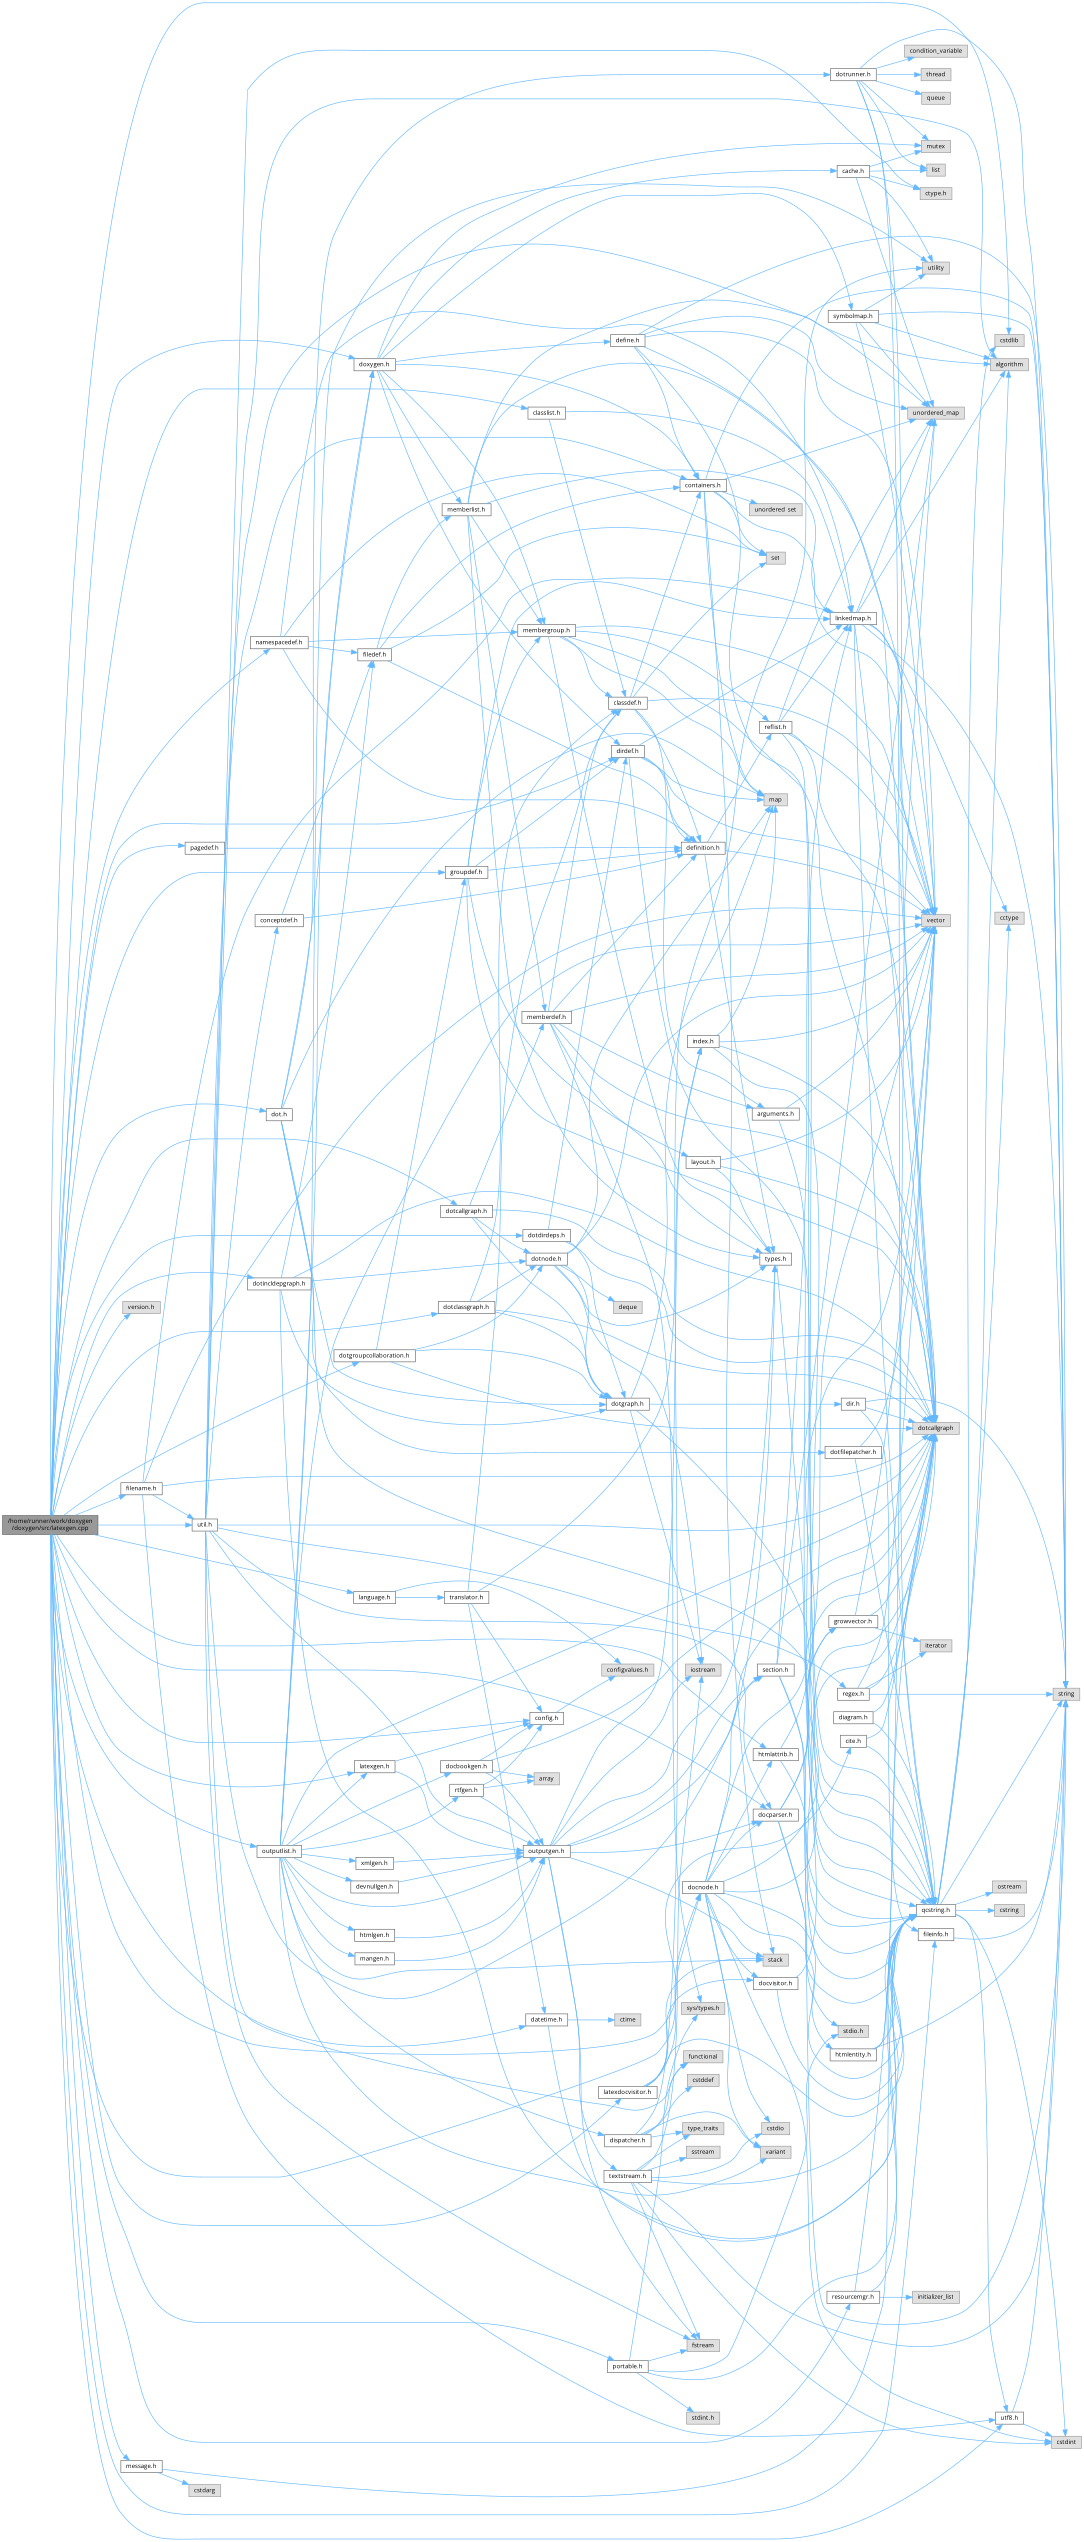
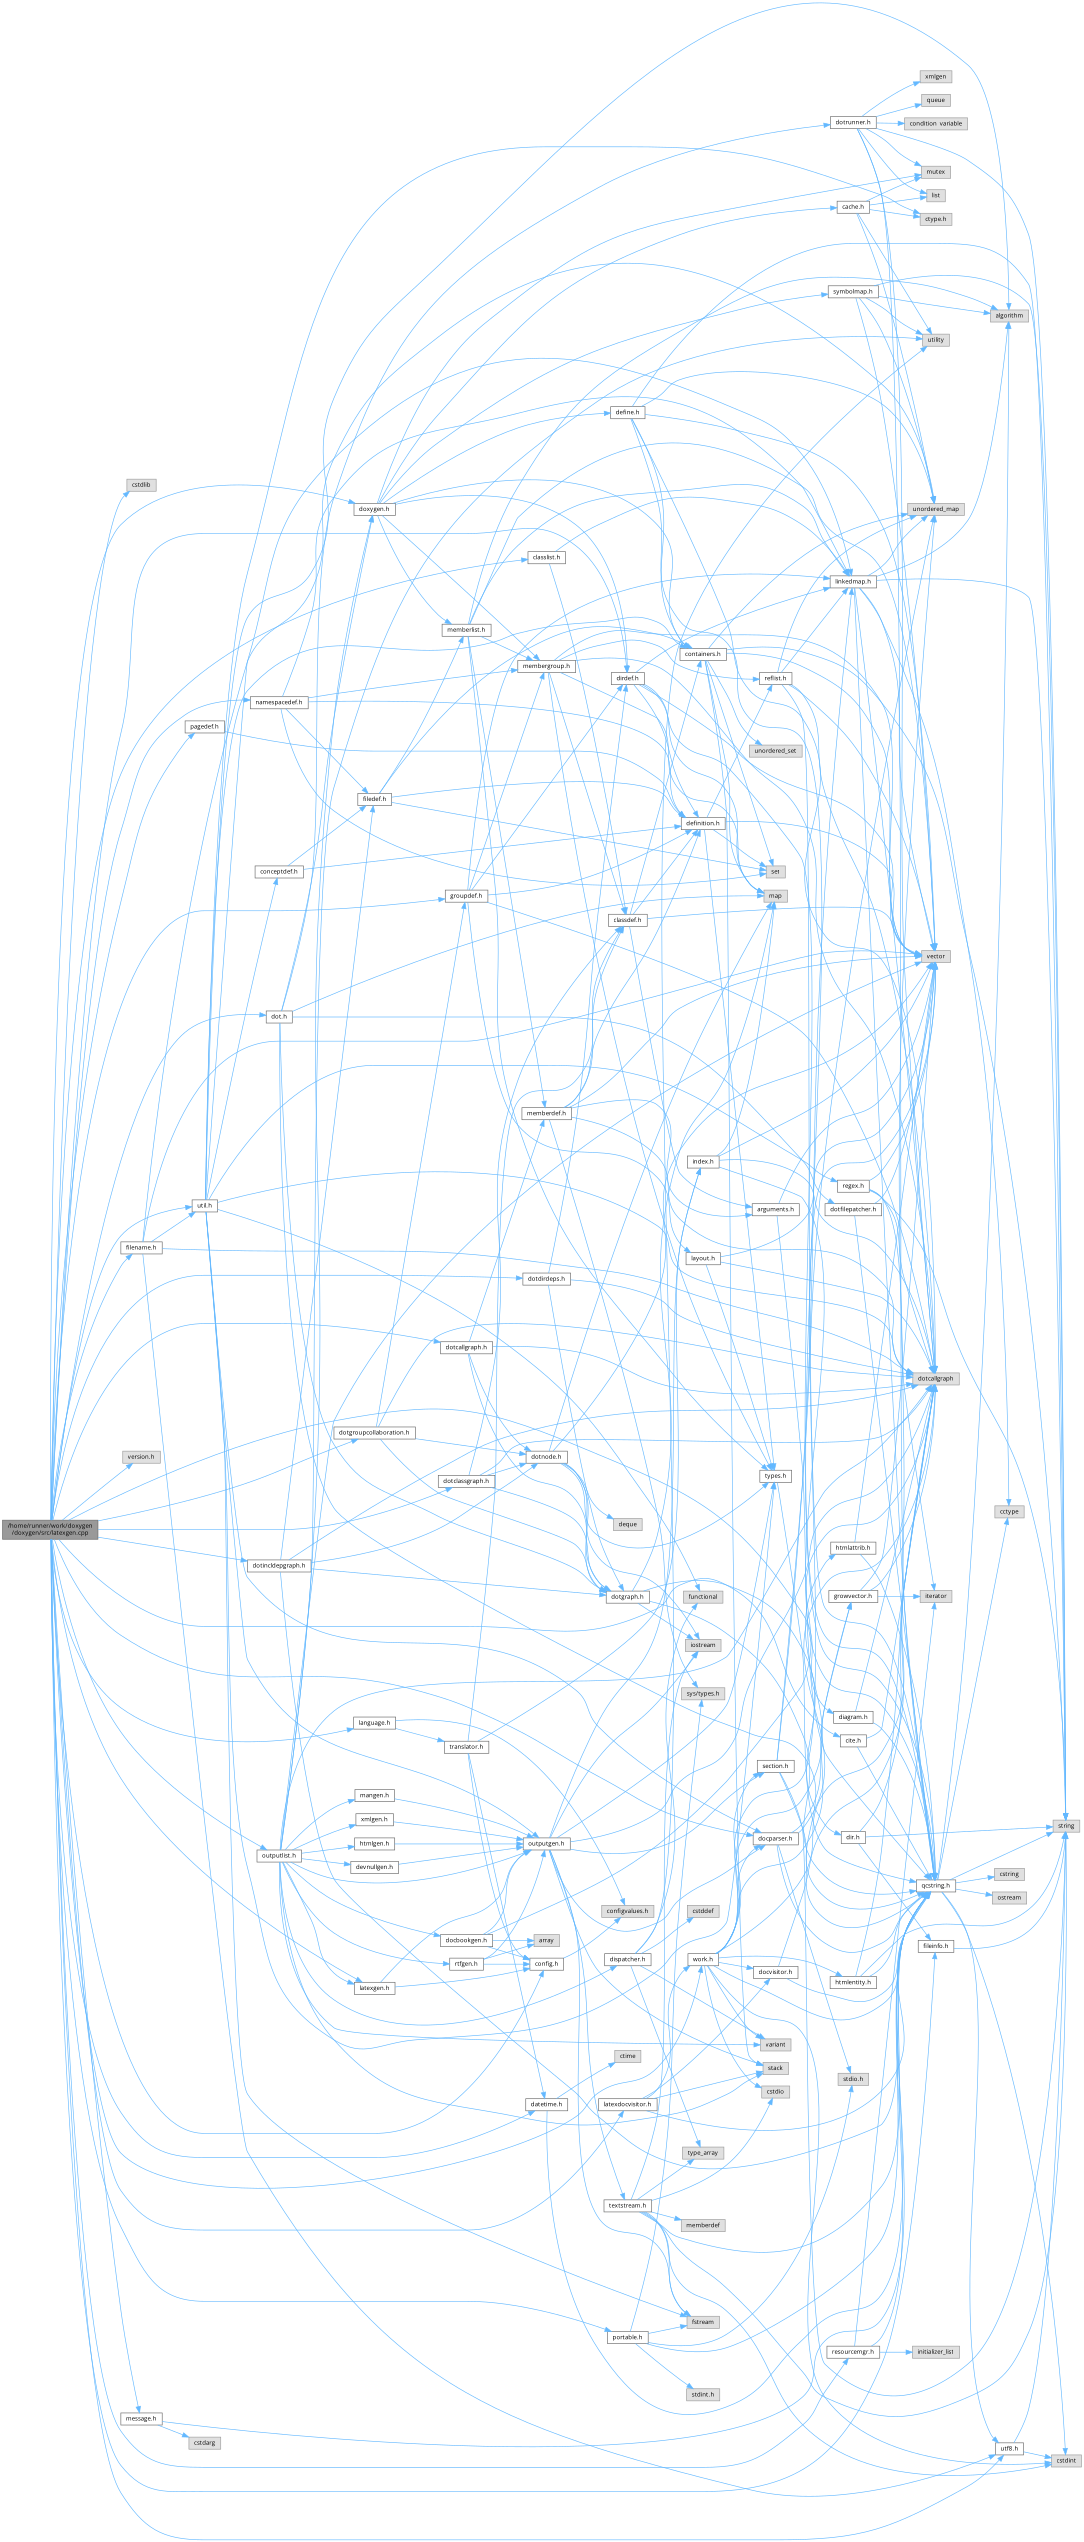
node "thread": label "thread" -> "xmlgen"
edge "classdef.h" -> "set": now "definition.h" -> "set"
edge "qcstring.h" -> "cstdlib": removed
edge "memberdef.h" -> "types.h": removed
edge "/home/runner/work/doxygen /doxygen/src/latexgen.cpp" -> "htmlattrib.h": now "/home/runner/work/doxygen /doxygen/src/latexgen.cpp" -> "diagram.h"
node "docnode.h": label "docnode.h" -> "work.h"
edge "resourcemgr.h" -> "dotcallgraph": now "resourcemgr.h" -> "iterator"
node "type_traits": label "type_traits" -> "type_array"
node "sstream": label "sstream" -> "memberdef"
